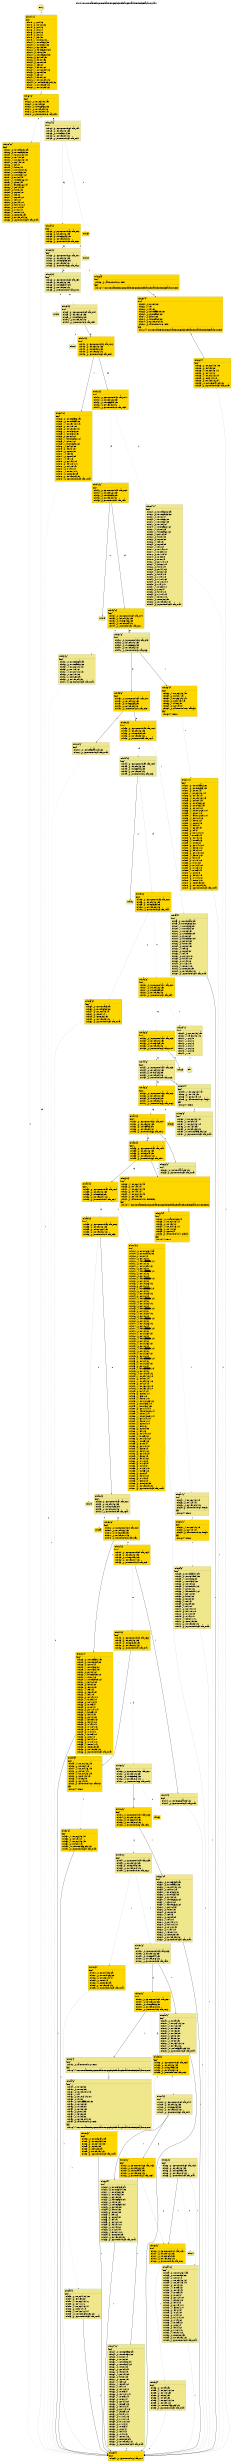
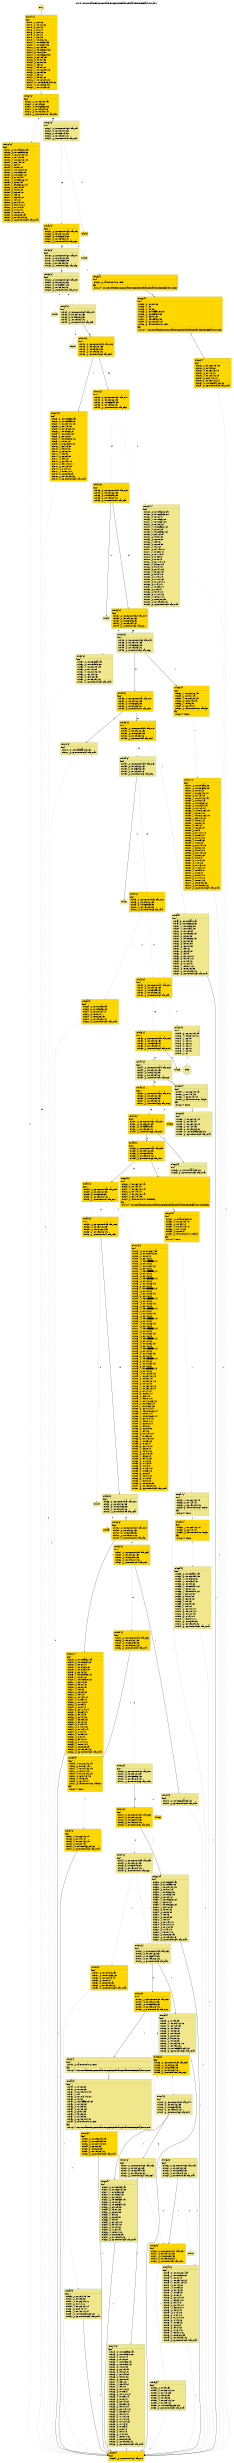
node "Exit": label "Exit" -> "Desktop"
node "0x401c20 [28]": fillcolor gold -> khaki
